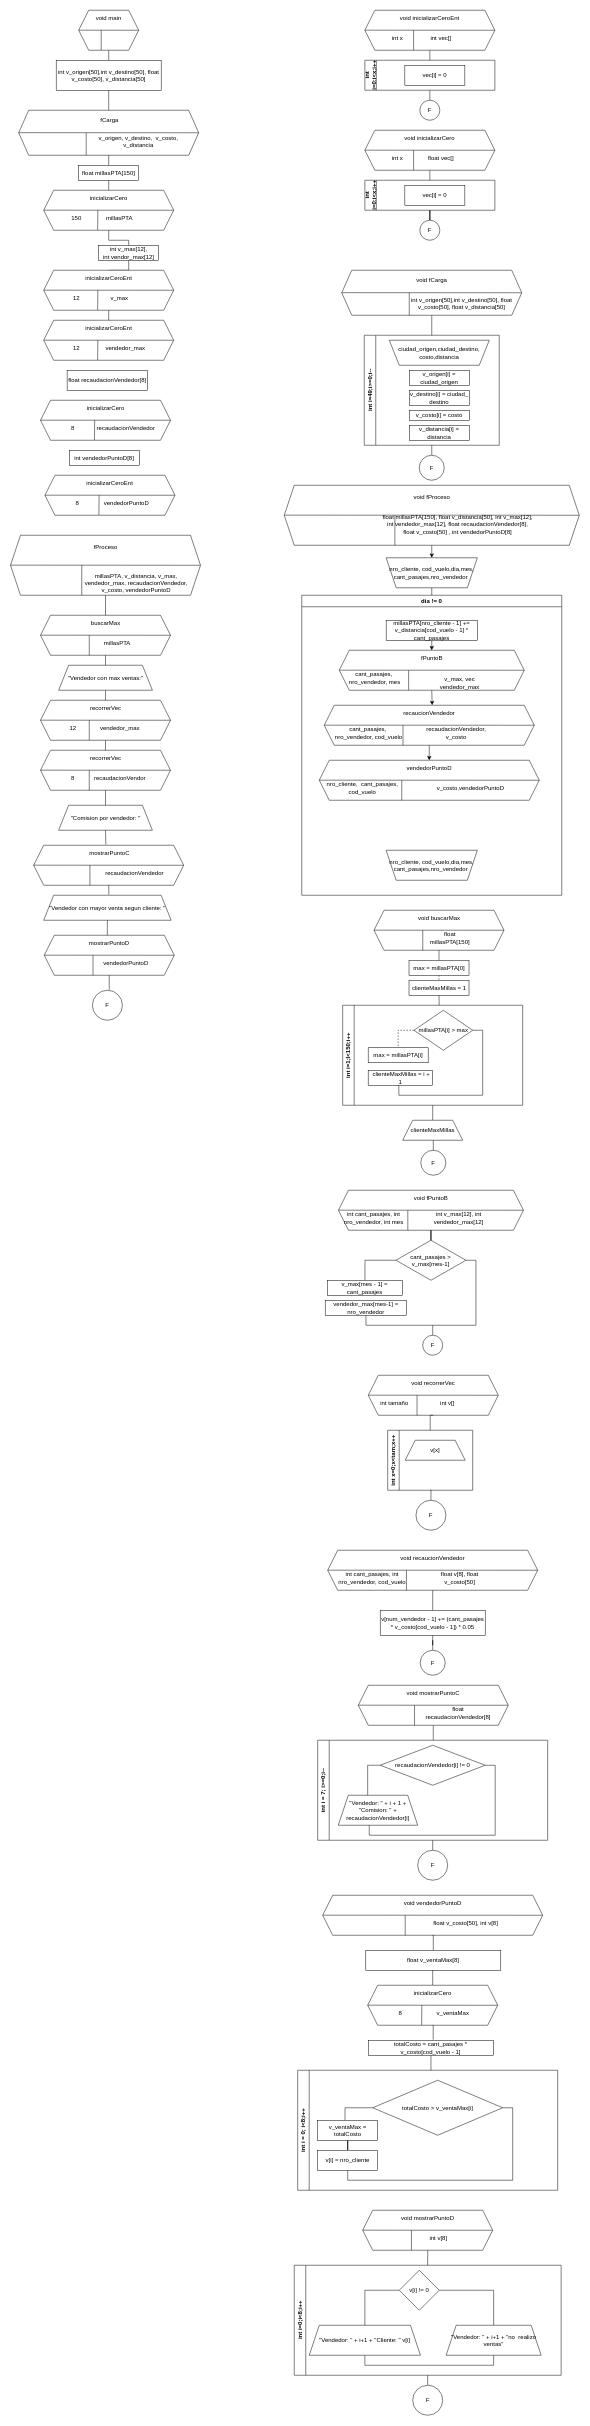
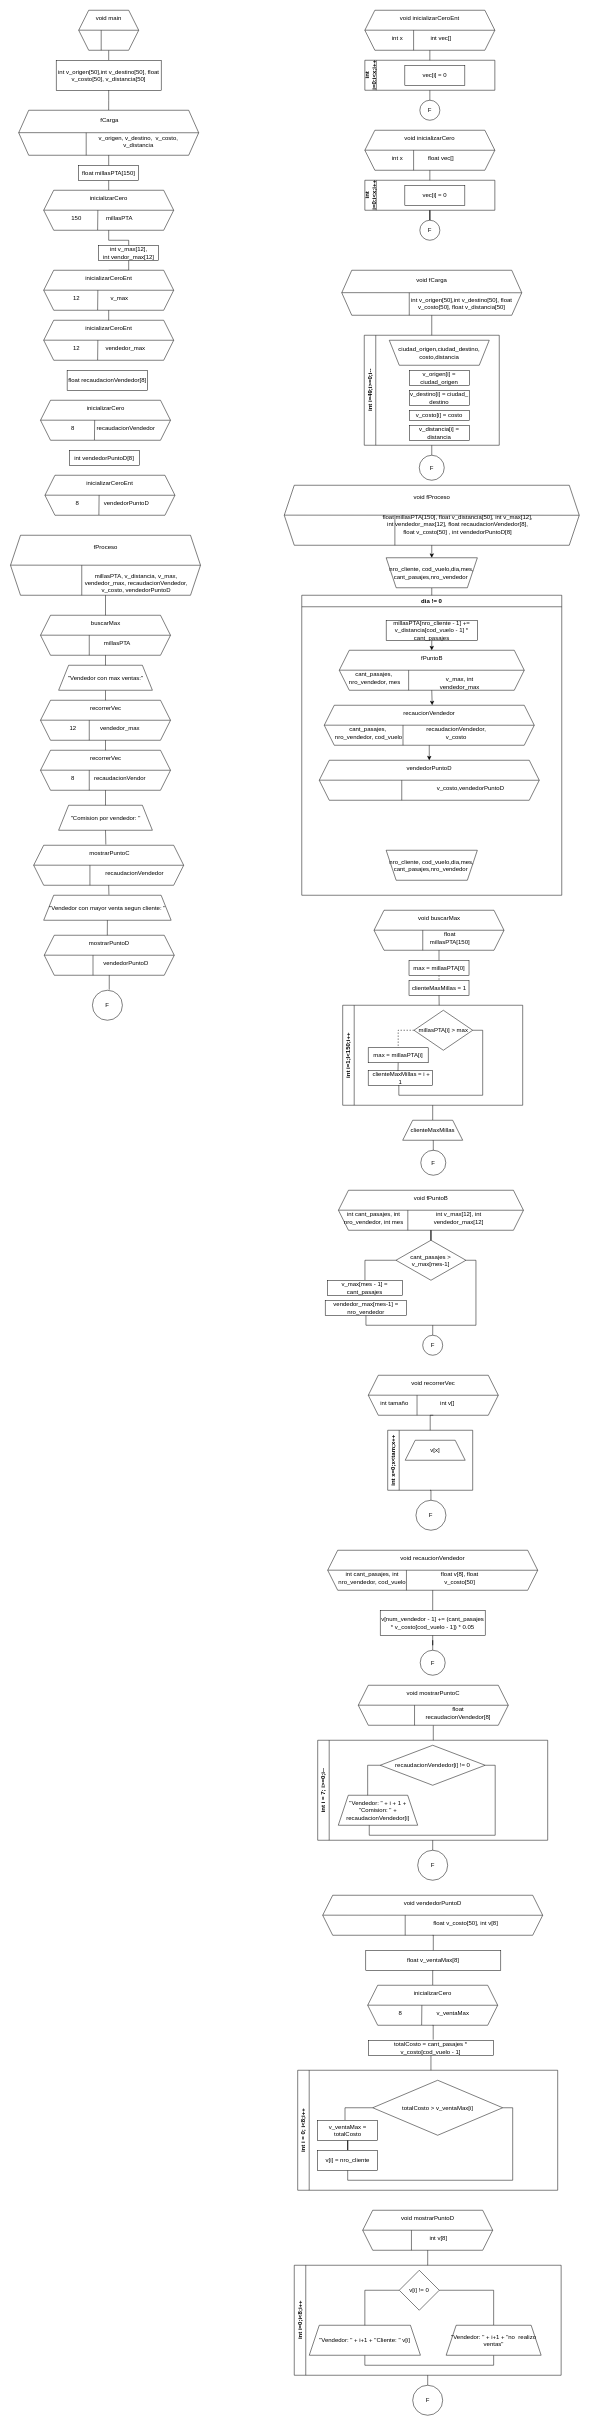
node "v_max, vec vendedor_max": label "v_max, vec vendedor_max" -> "v_max, int vendedor_max"
node "nro_cliente, cant_pasajes, cod_vuelo": removed
edge "max = millasPTA[i]" -- "clienteMaxMillas = i + 1": added
